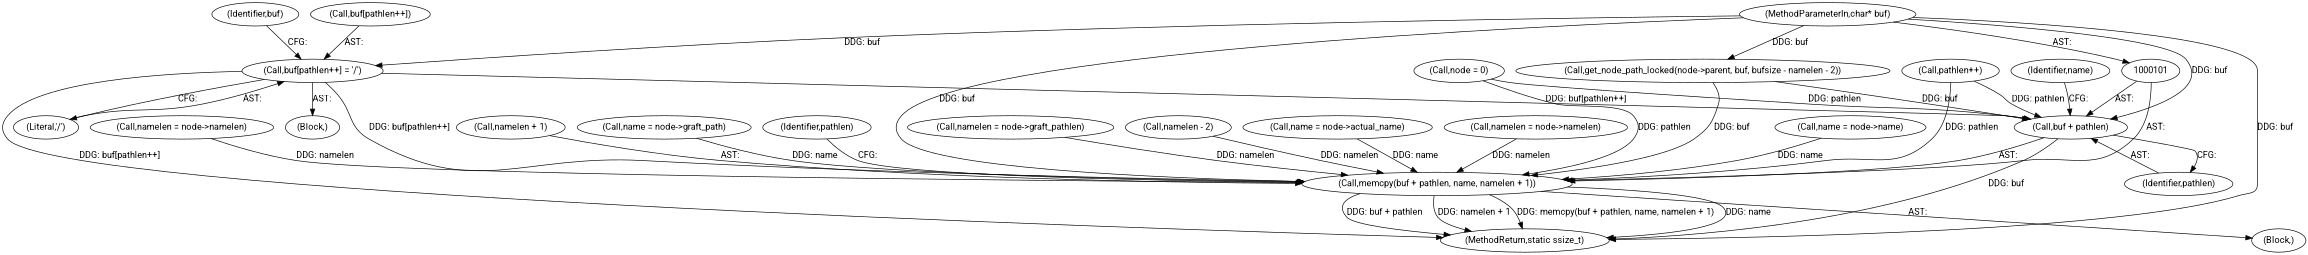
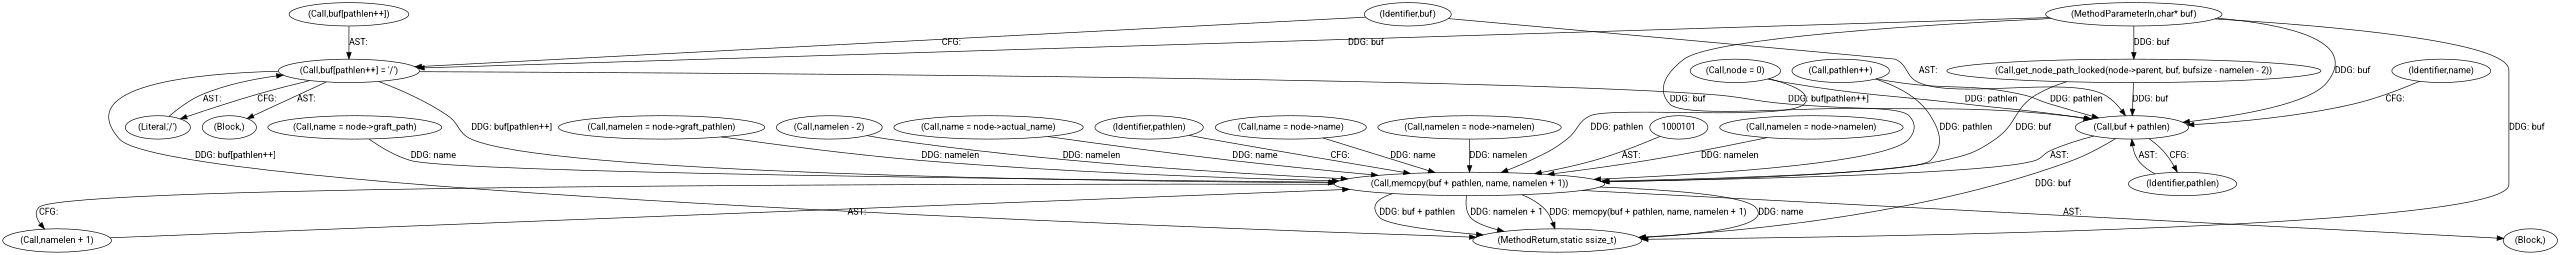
edge "(MethodParameterIn,char* buf)" -> "1000101": removed, label "AST:"
edge "1000101" -> "(Call,buf + pathlen)": now "(Identifier,buf)" -> "(Call,buf + pathlen)"
edge "(Call,memcpy(buf + pathlen, name, namelen + 1))" -> "(Call,namelen + 1)": added, label "CFG:"
